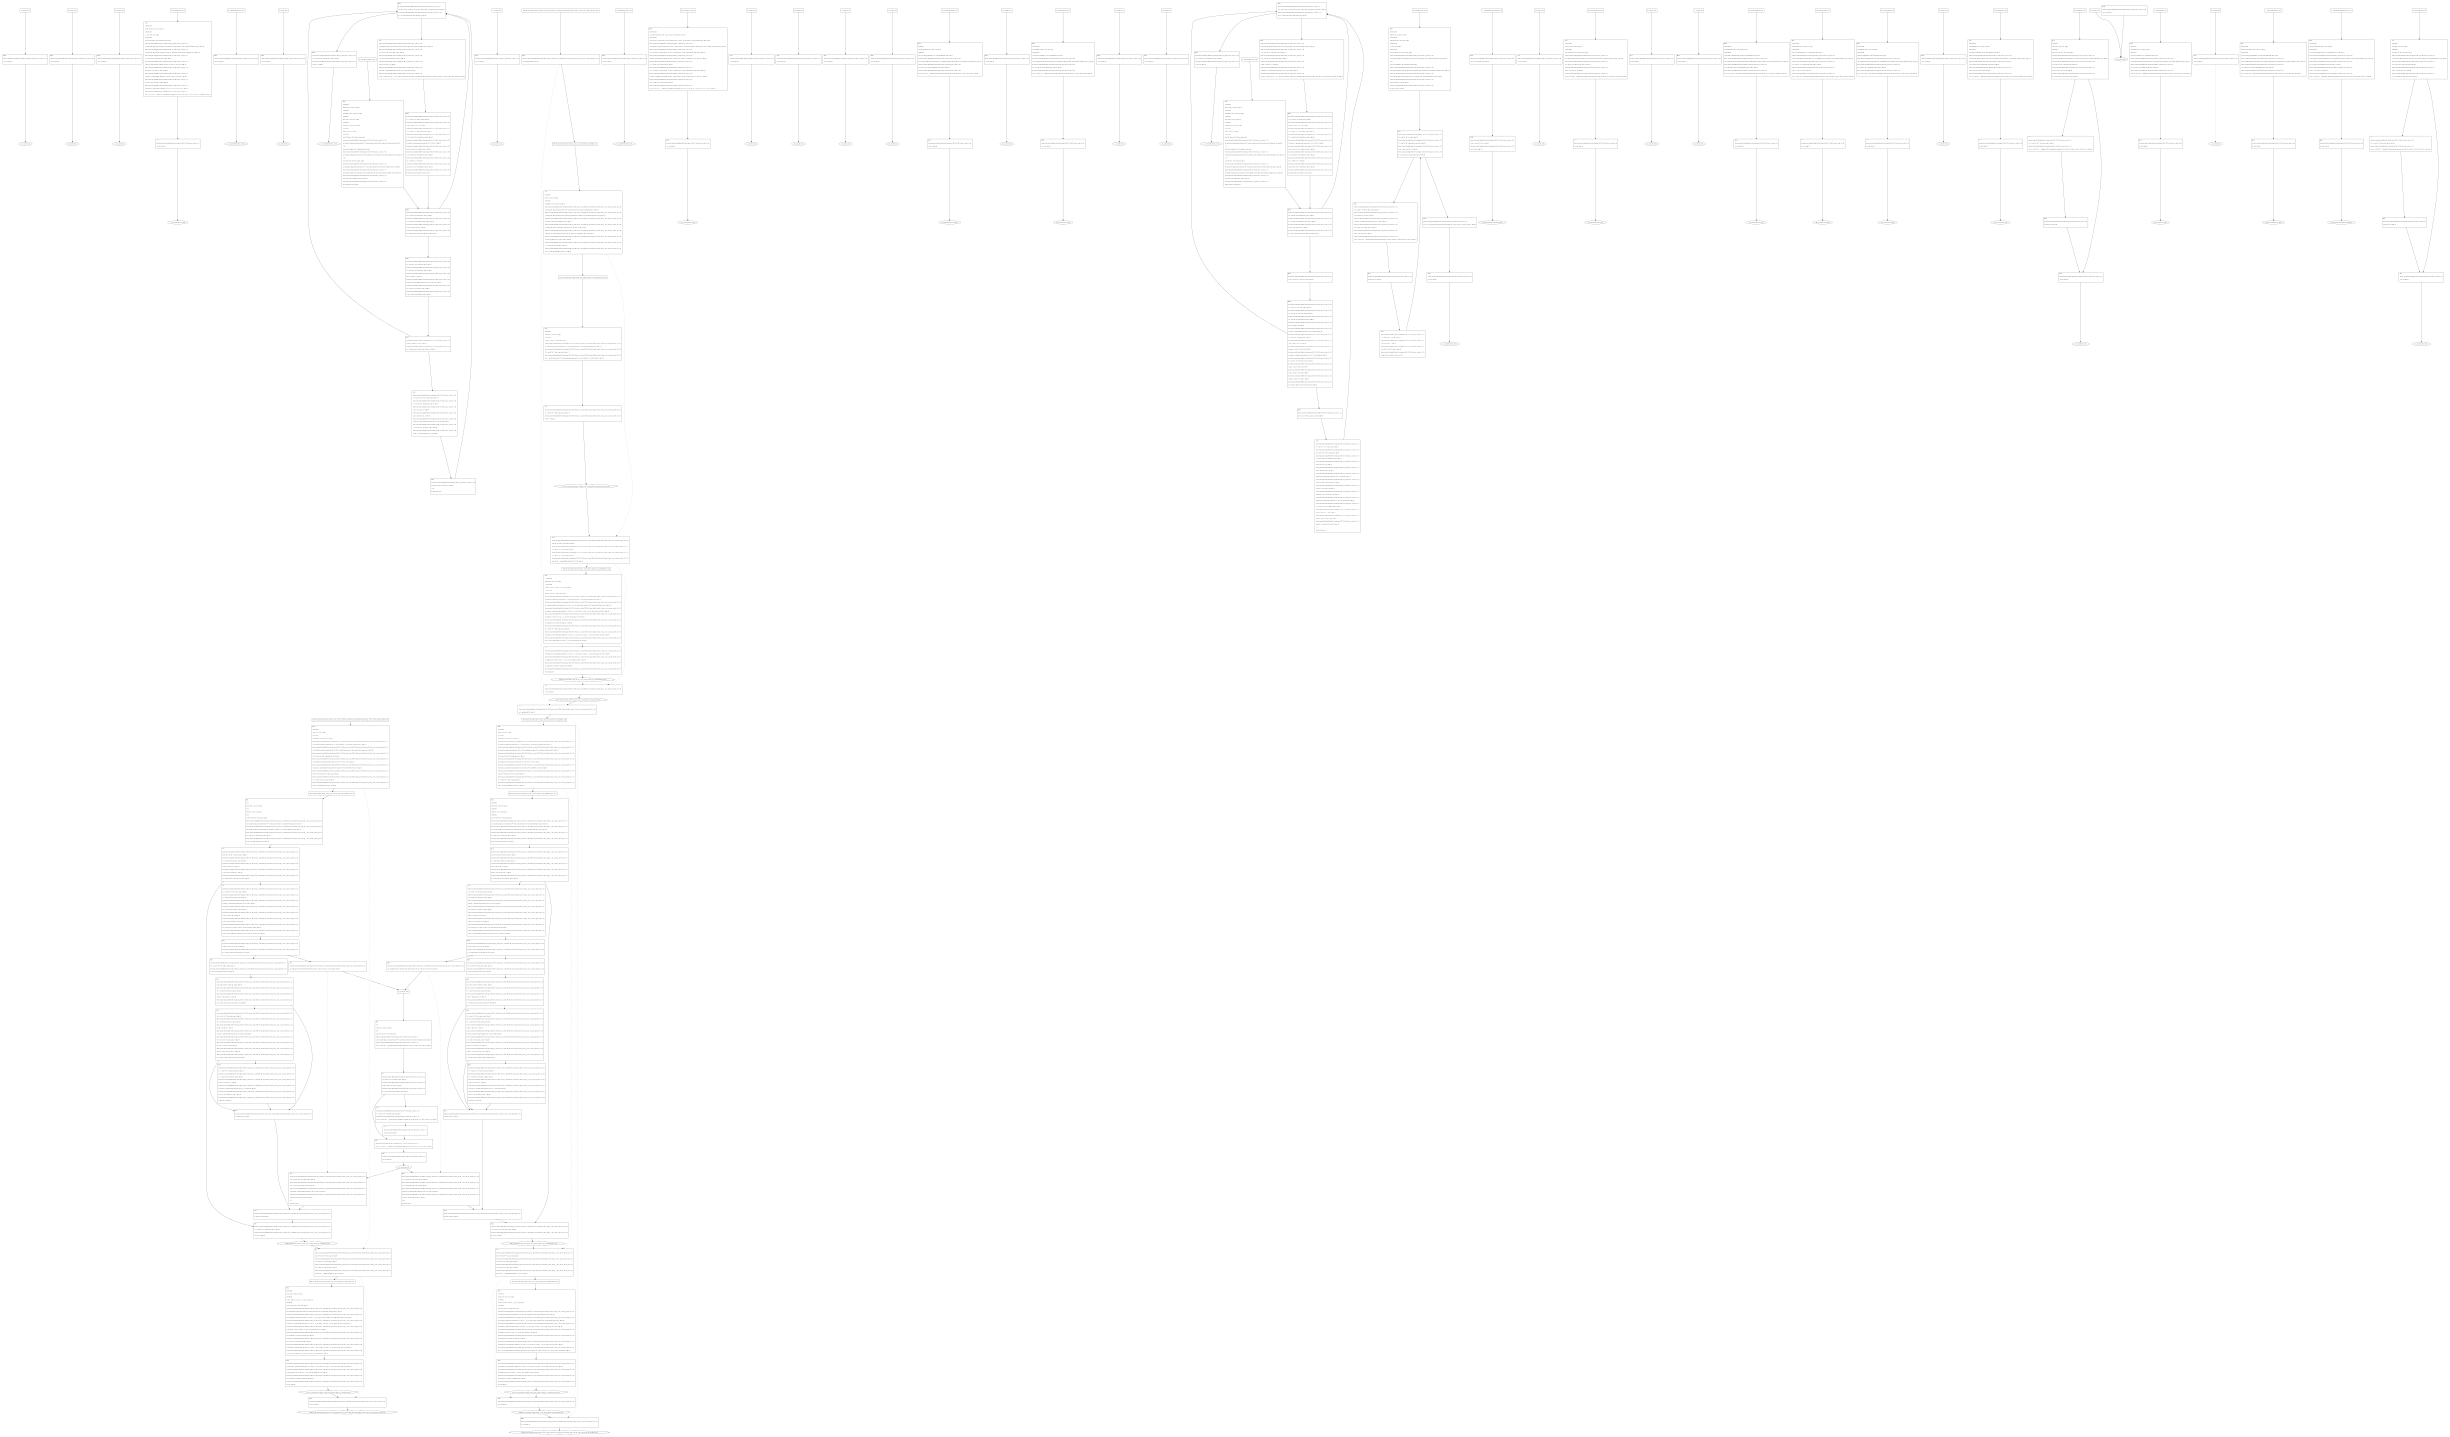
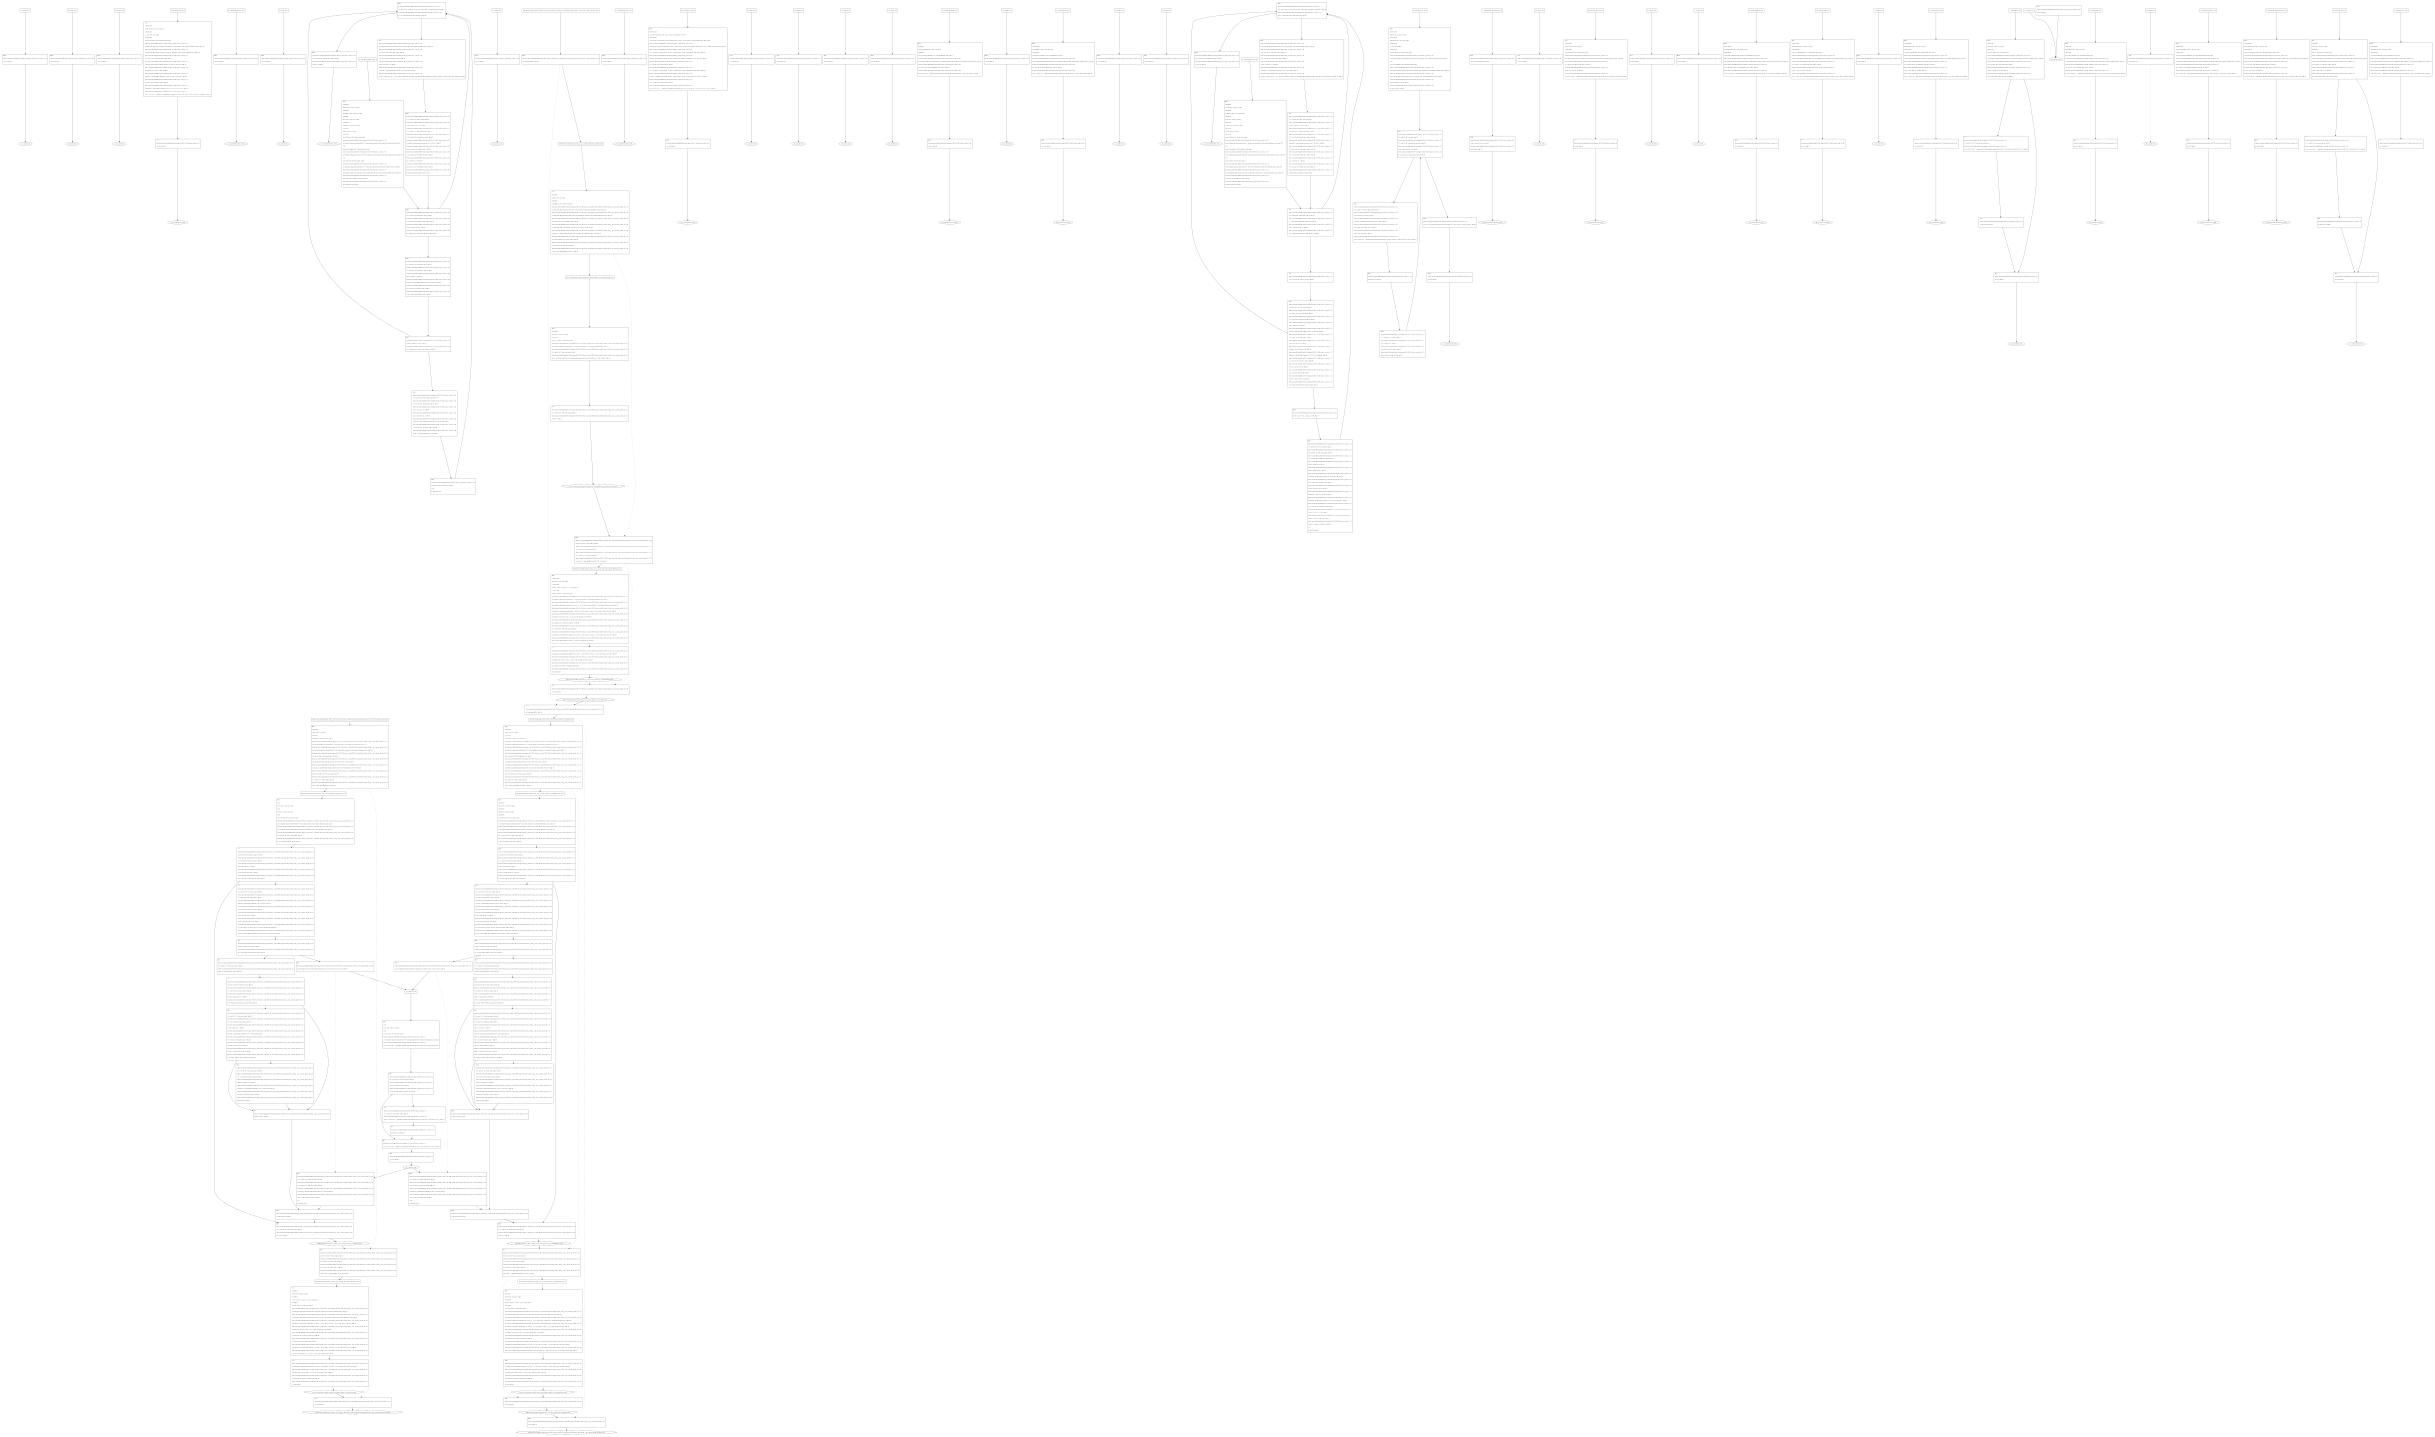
node "{io_ll_printLongLine_end}": removed
